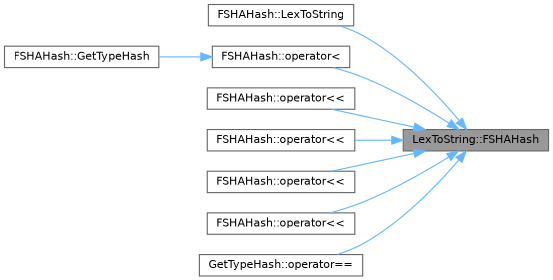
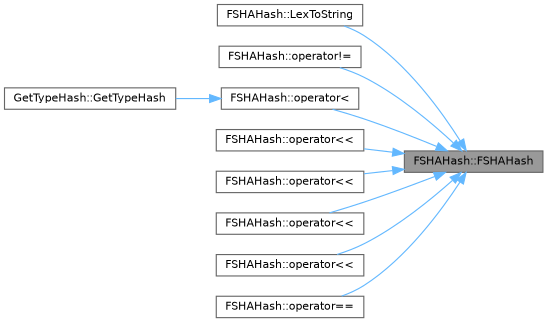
node "FSHAHash::GetTypeHash": label "FSHAHash::GetTypeHash" -> "GetTypeHash::GetTypeHash"
node "FSHAHash::operator!=": added
node "LexToString::FSHAHash": label "LexToString::FSHAHash" -> "FSHAHash::FSHAHash"
node "GetTypeHash::operator==": label "GetTypeHash::operator==" -> "FSHAHash::operator=="
